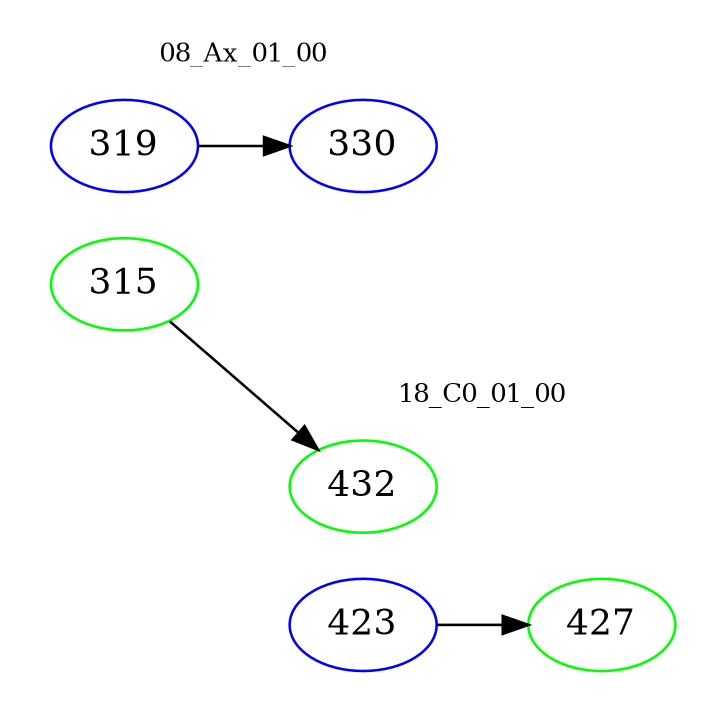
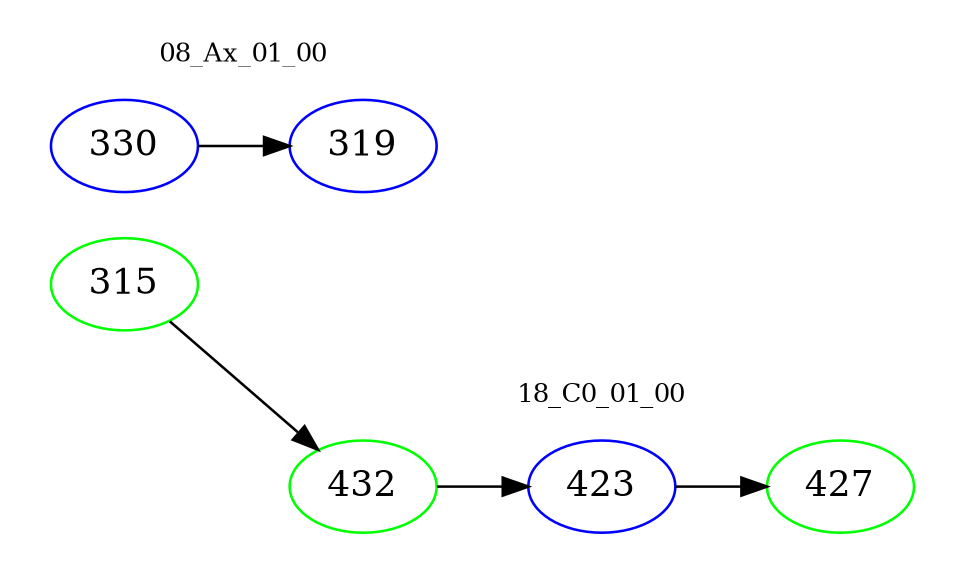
edge "319" -> "330": reversed
edge "432" -> "423": added
